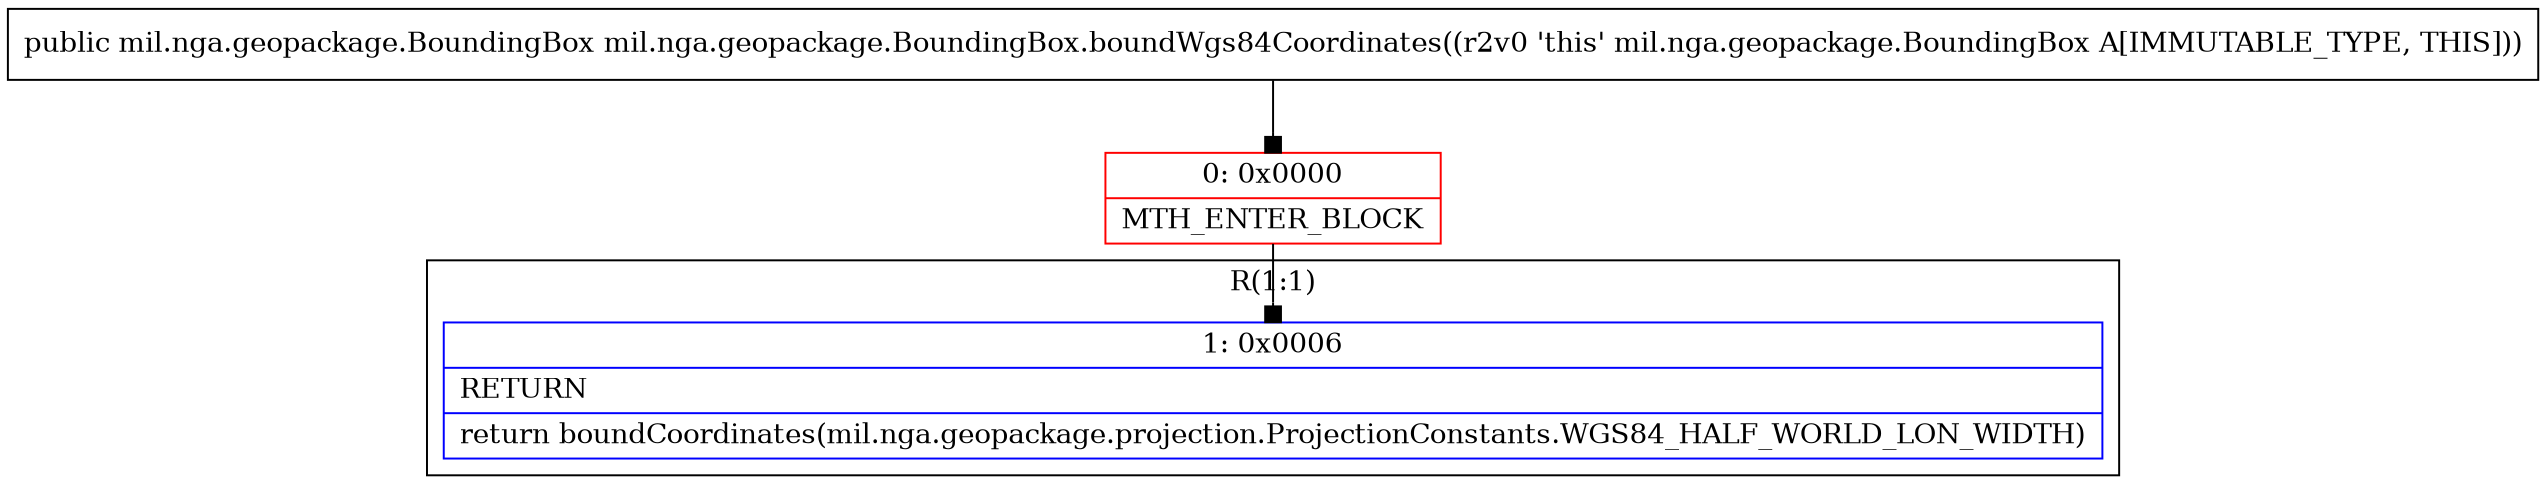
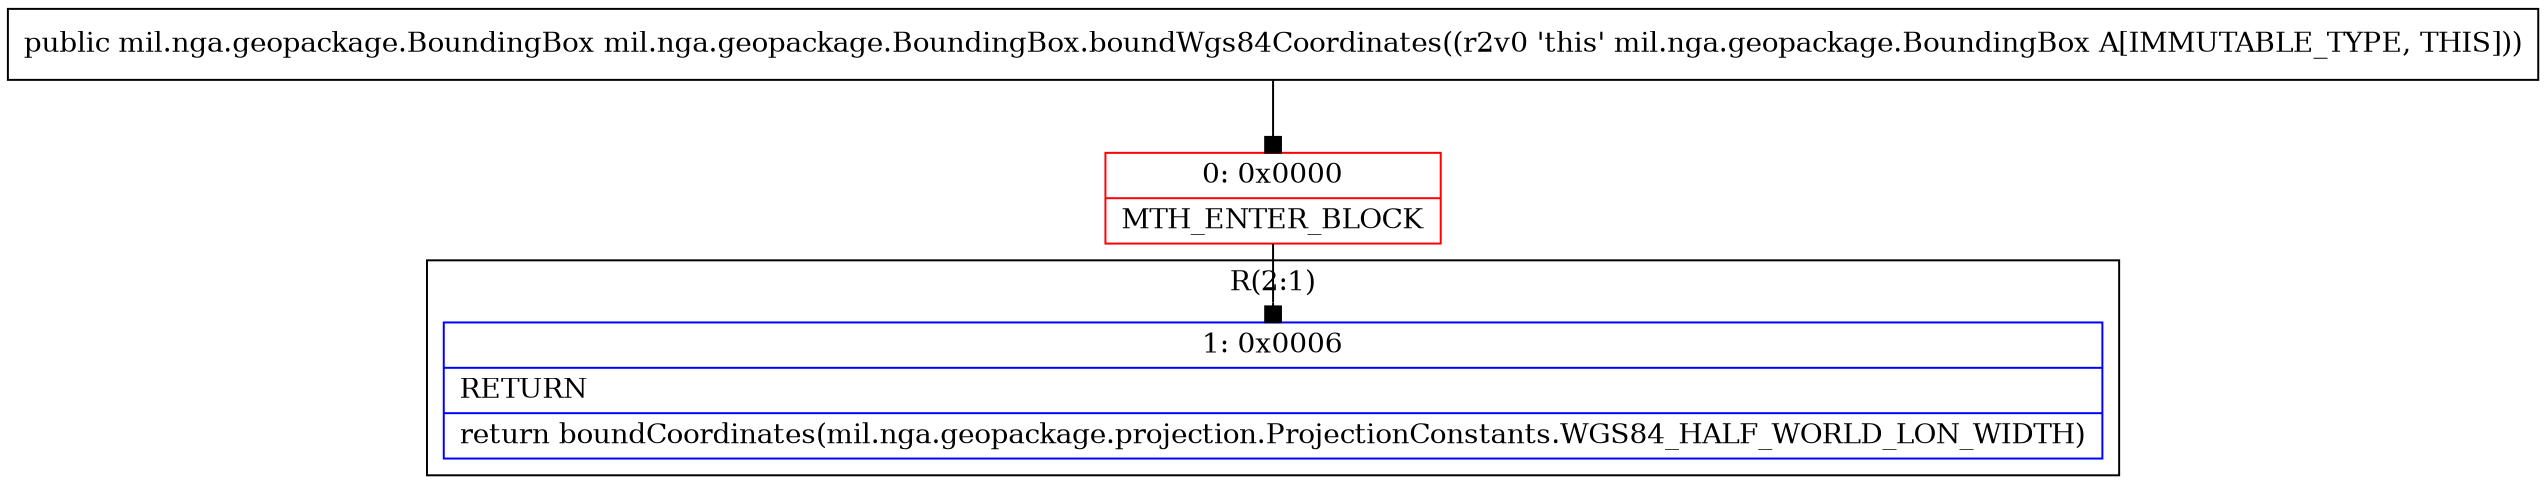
cluster "R(1:1)": label "R(1:1)" -> "R(2:1)"
